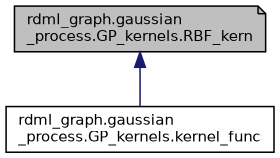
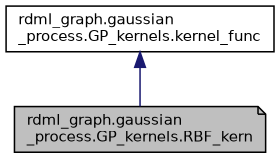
edge "rdml_graph.gaussian _process.GP_kernels.kernel_func" -> "rdml_graph.gaussian _process.GP_kernels.RBF_kern": reversed
